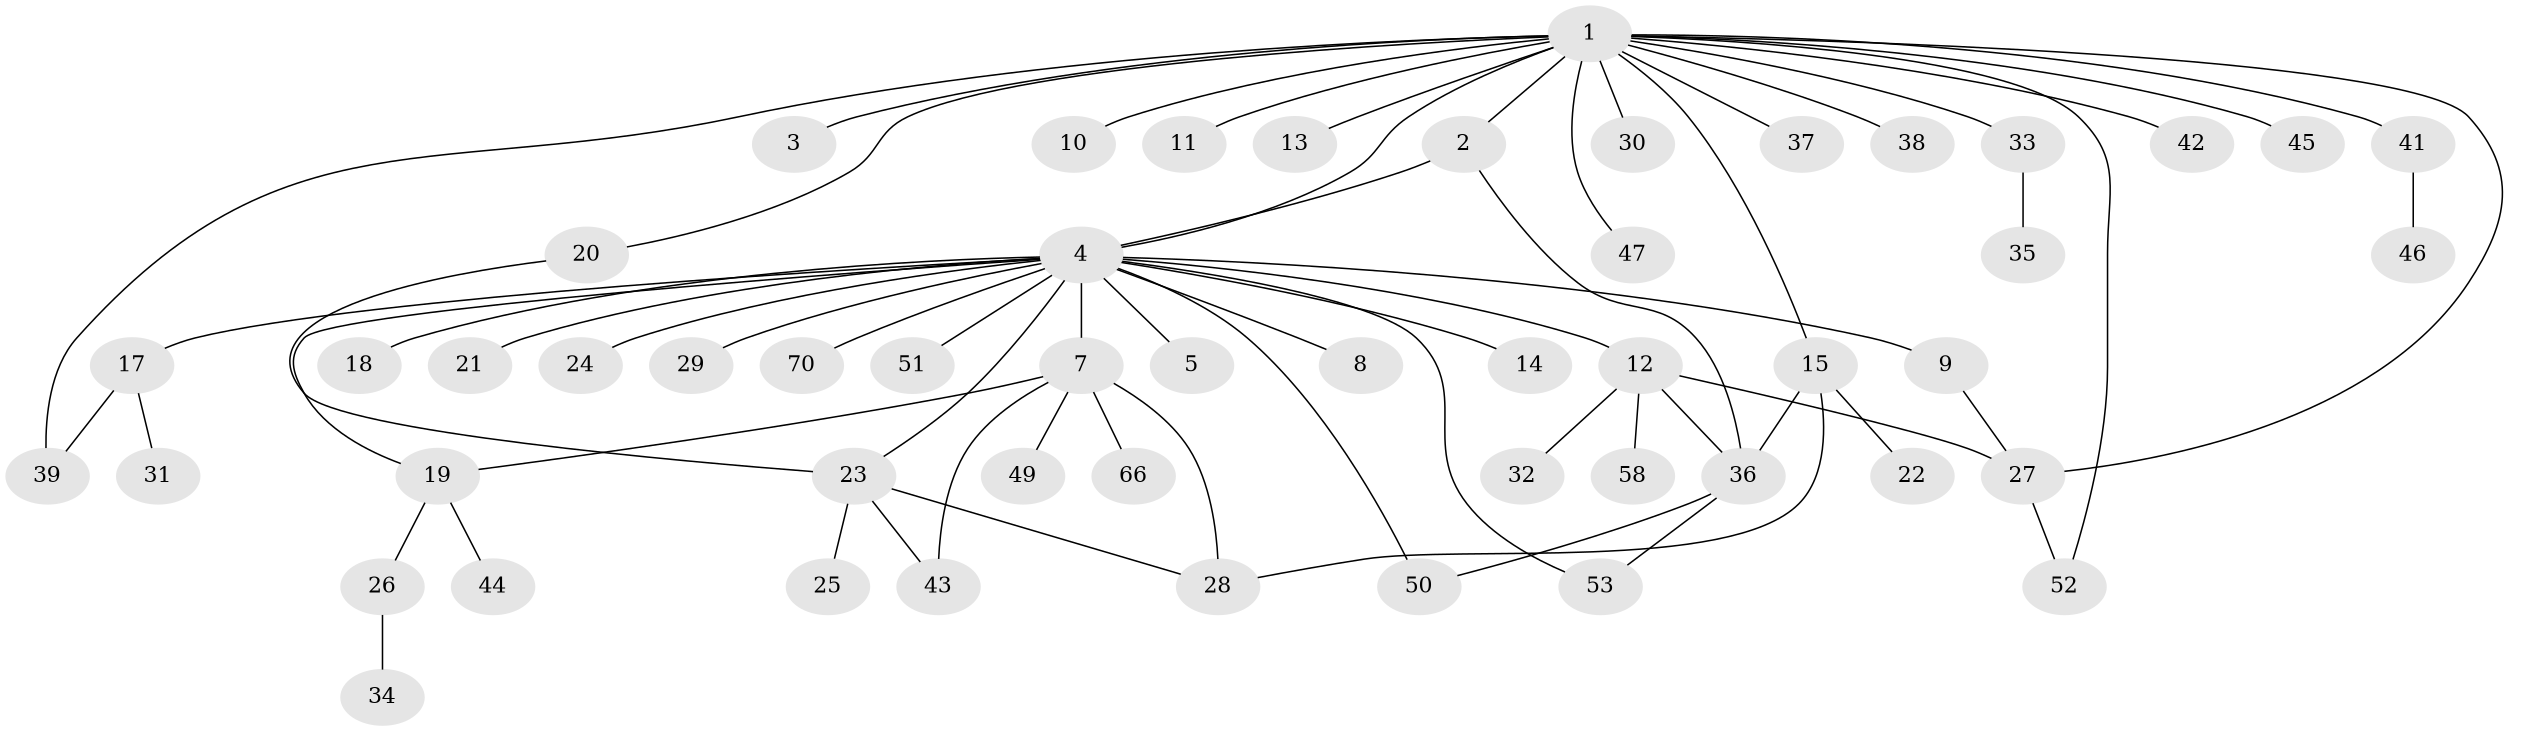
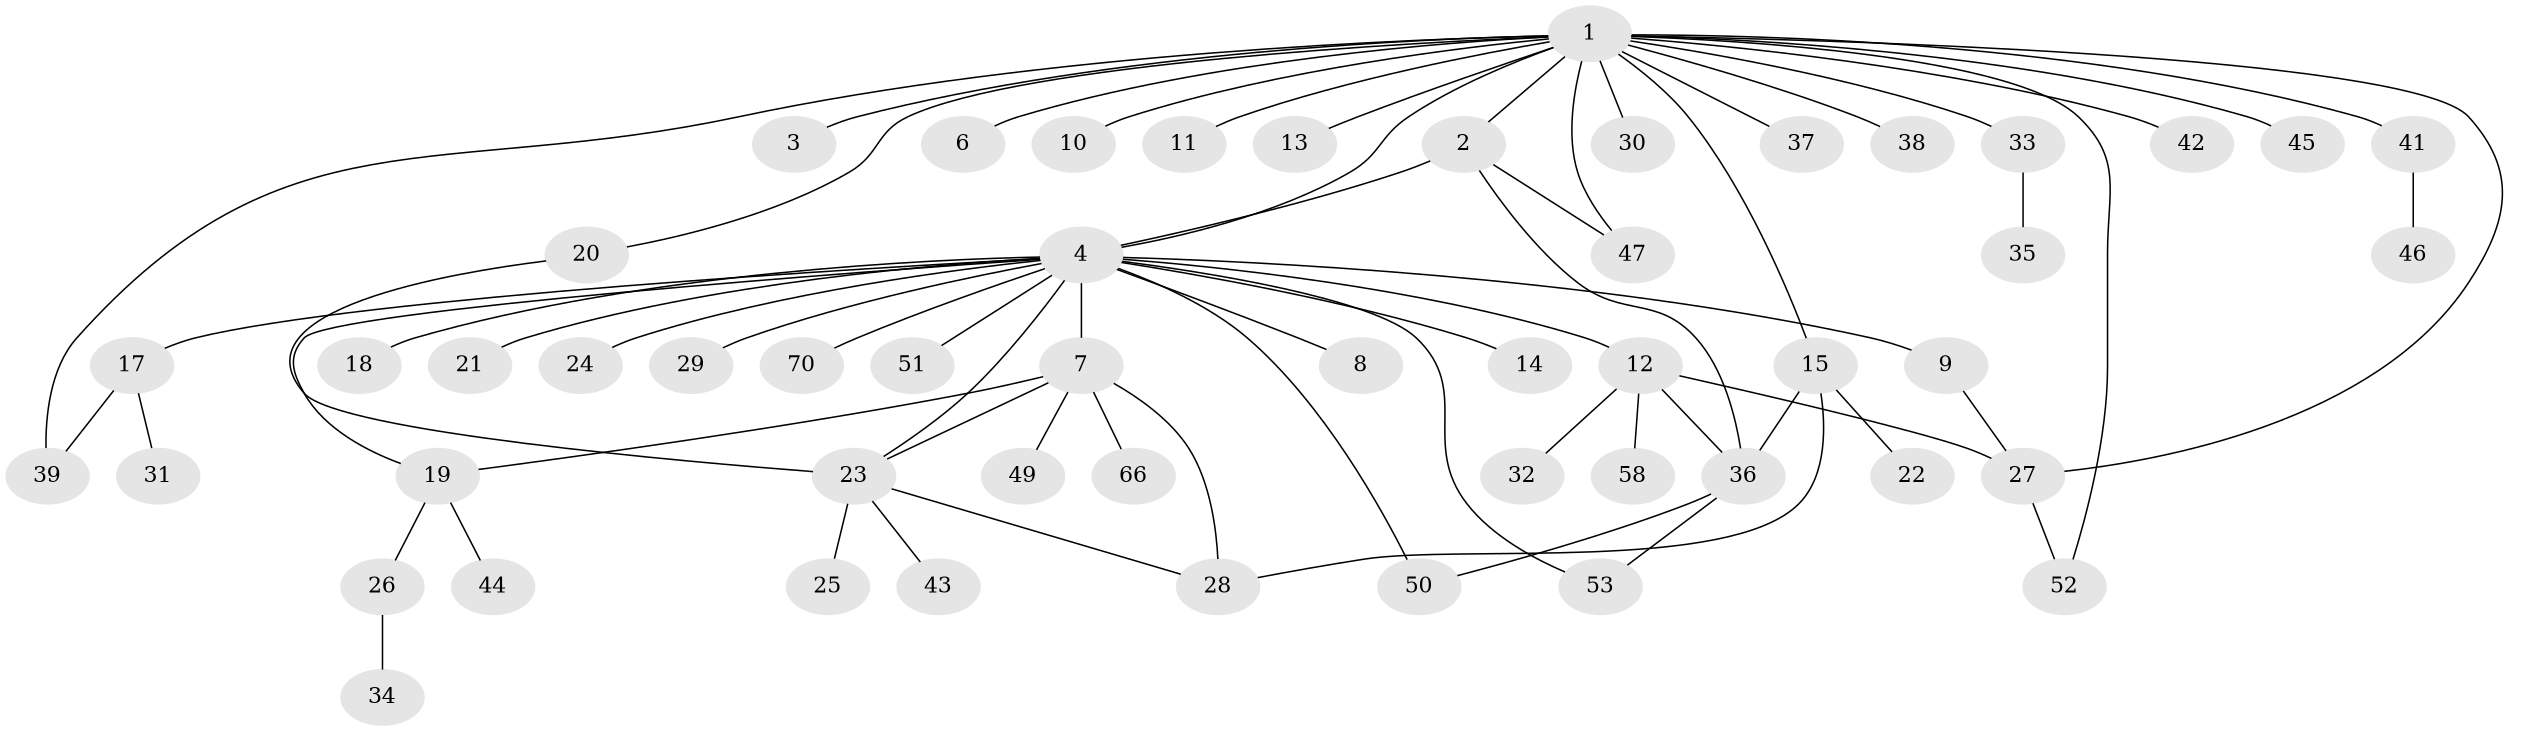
node "6": added
edge "2" -- "47": added
node "5": removed
edge "7" -- "43": now "7" -- "23"
